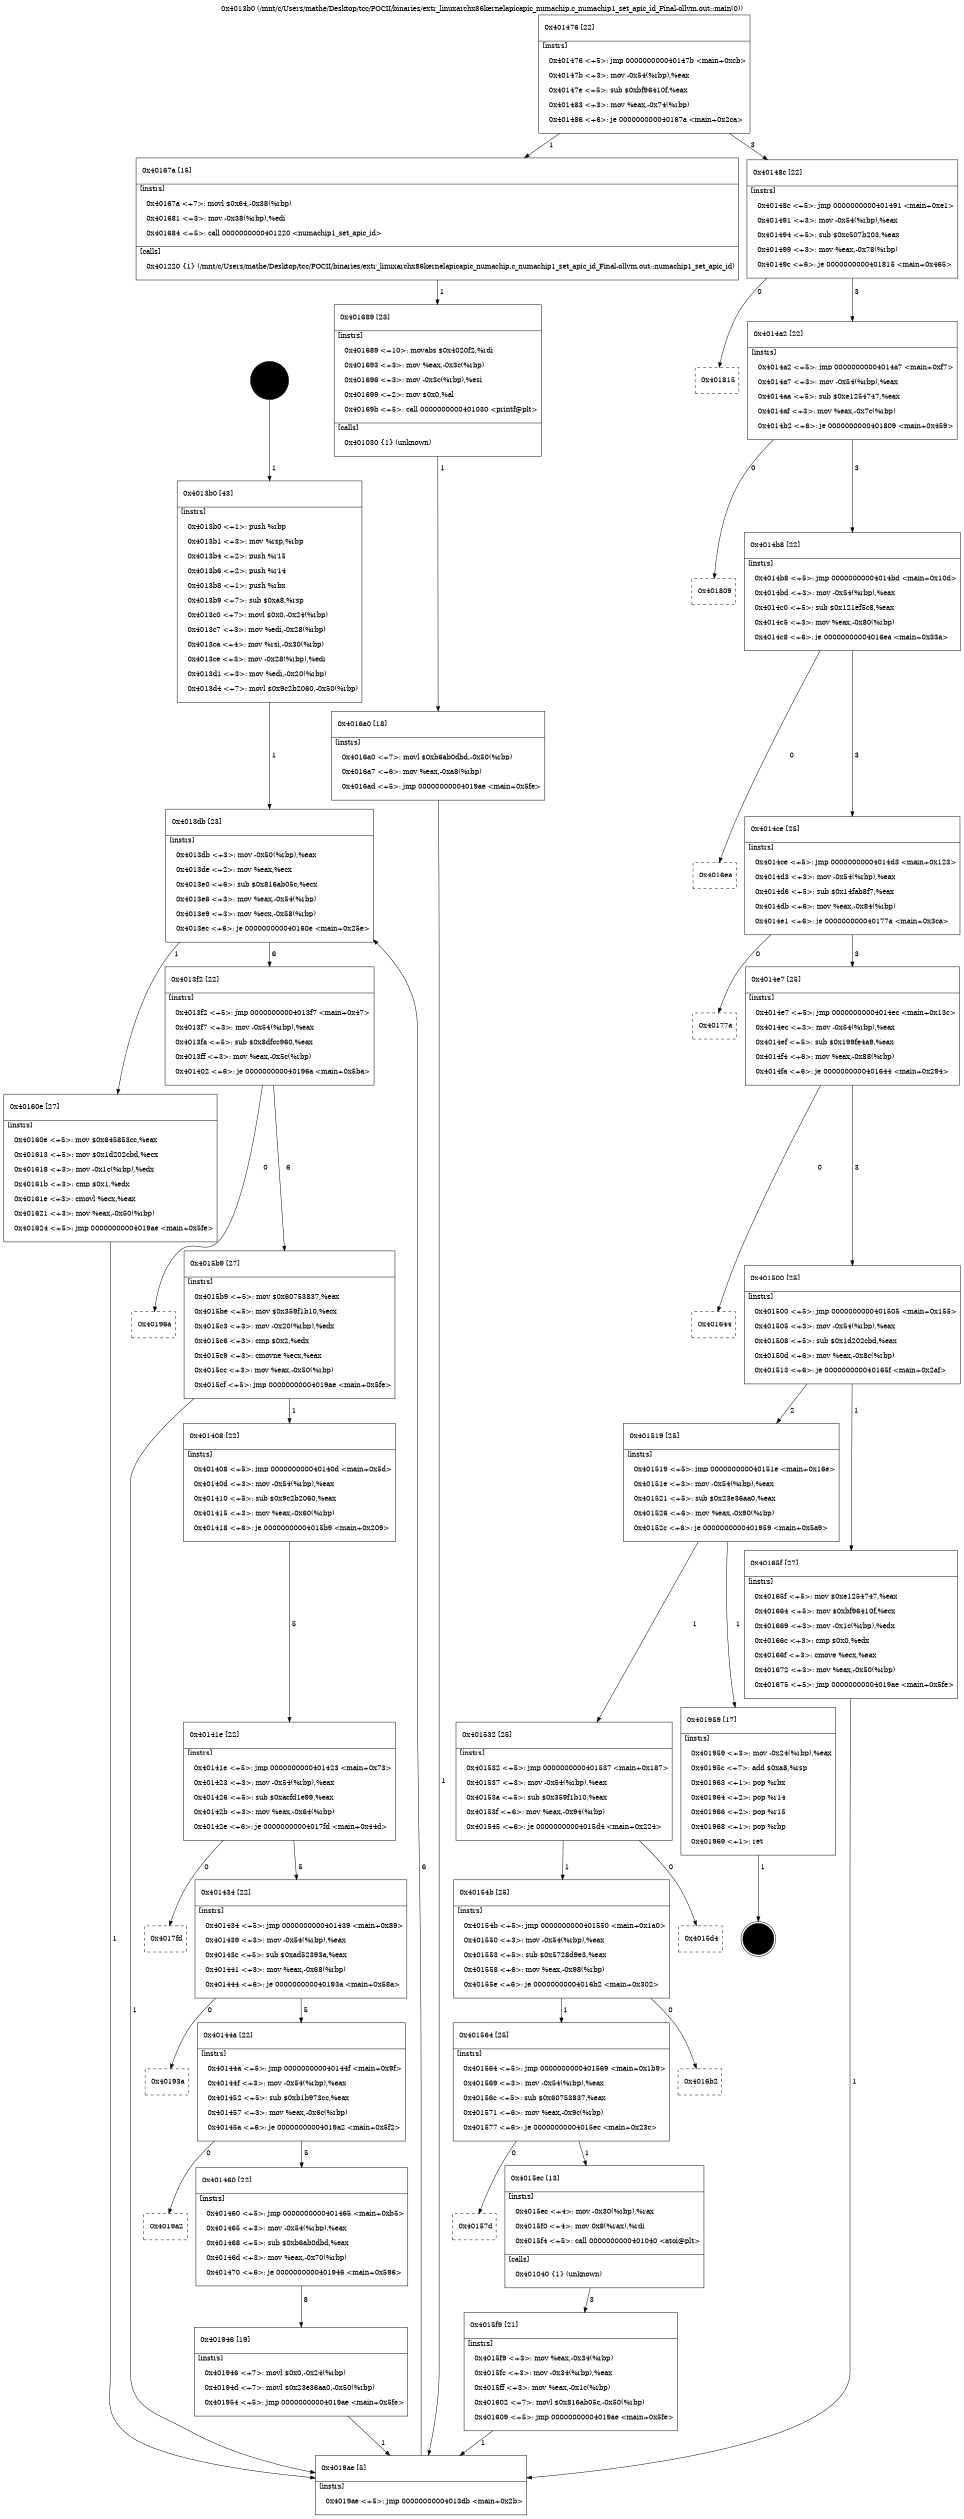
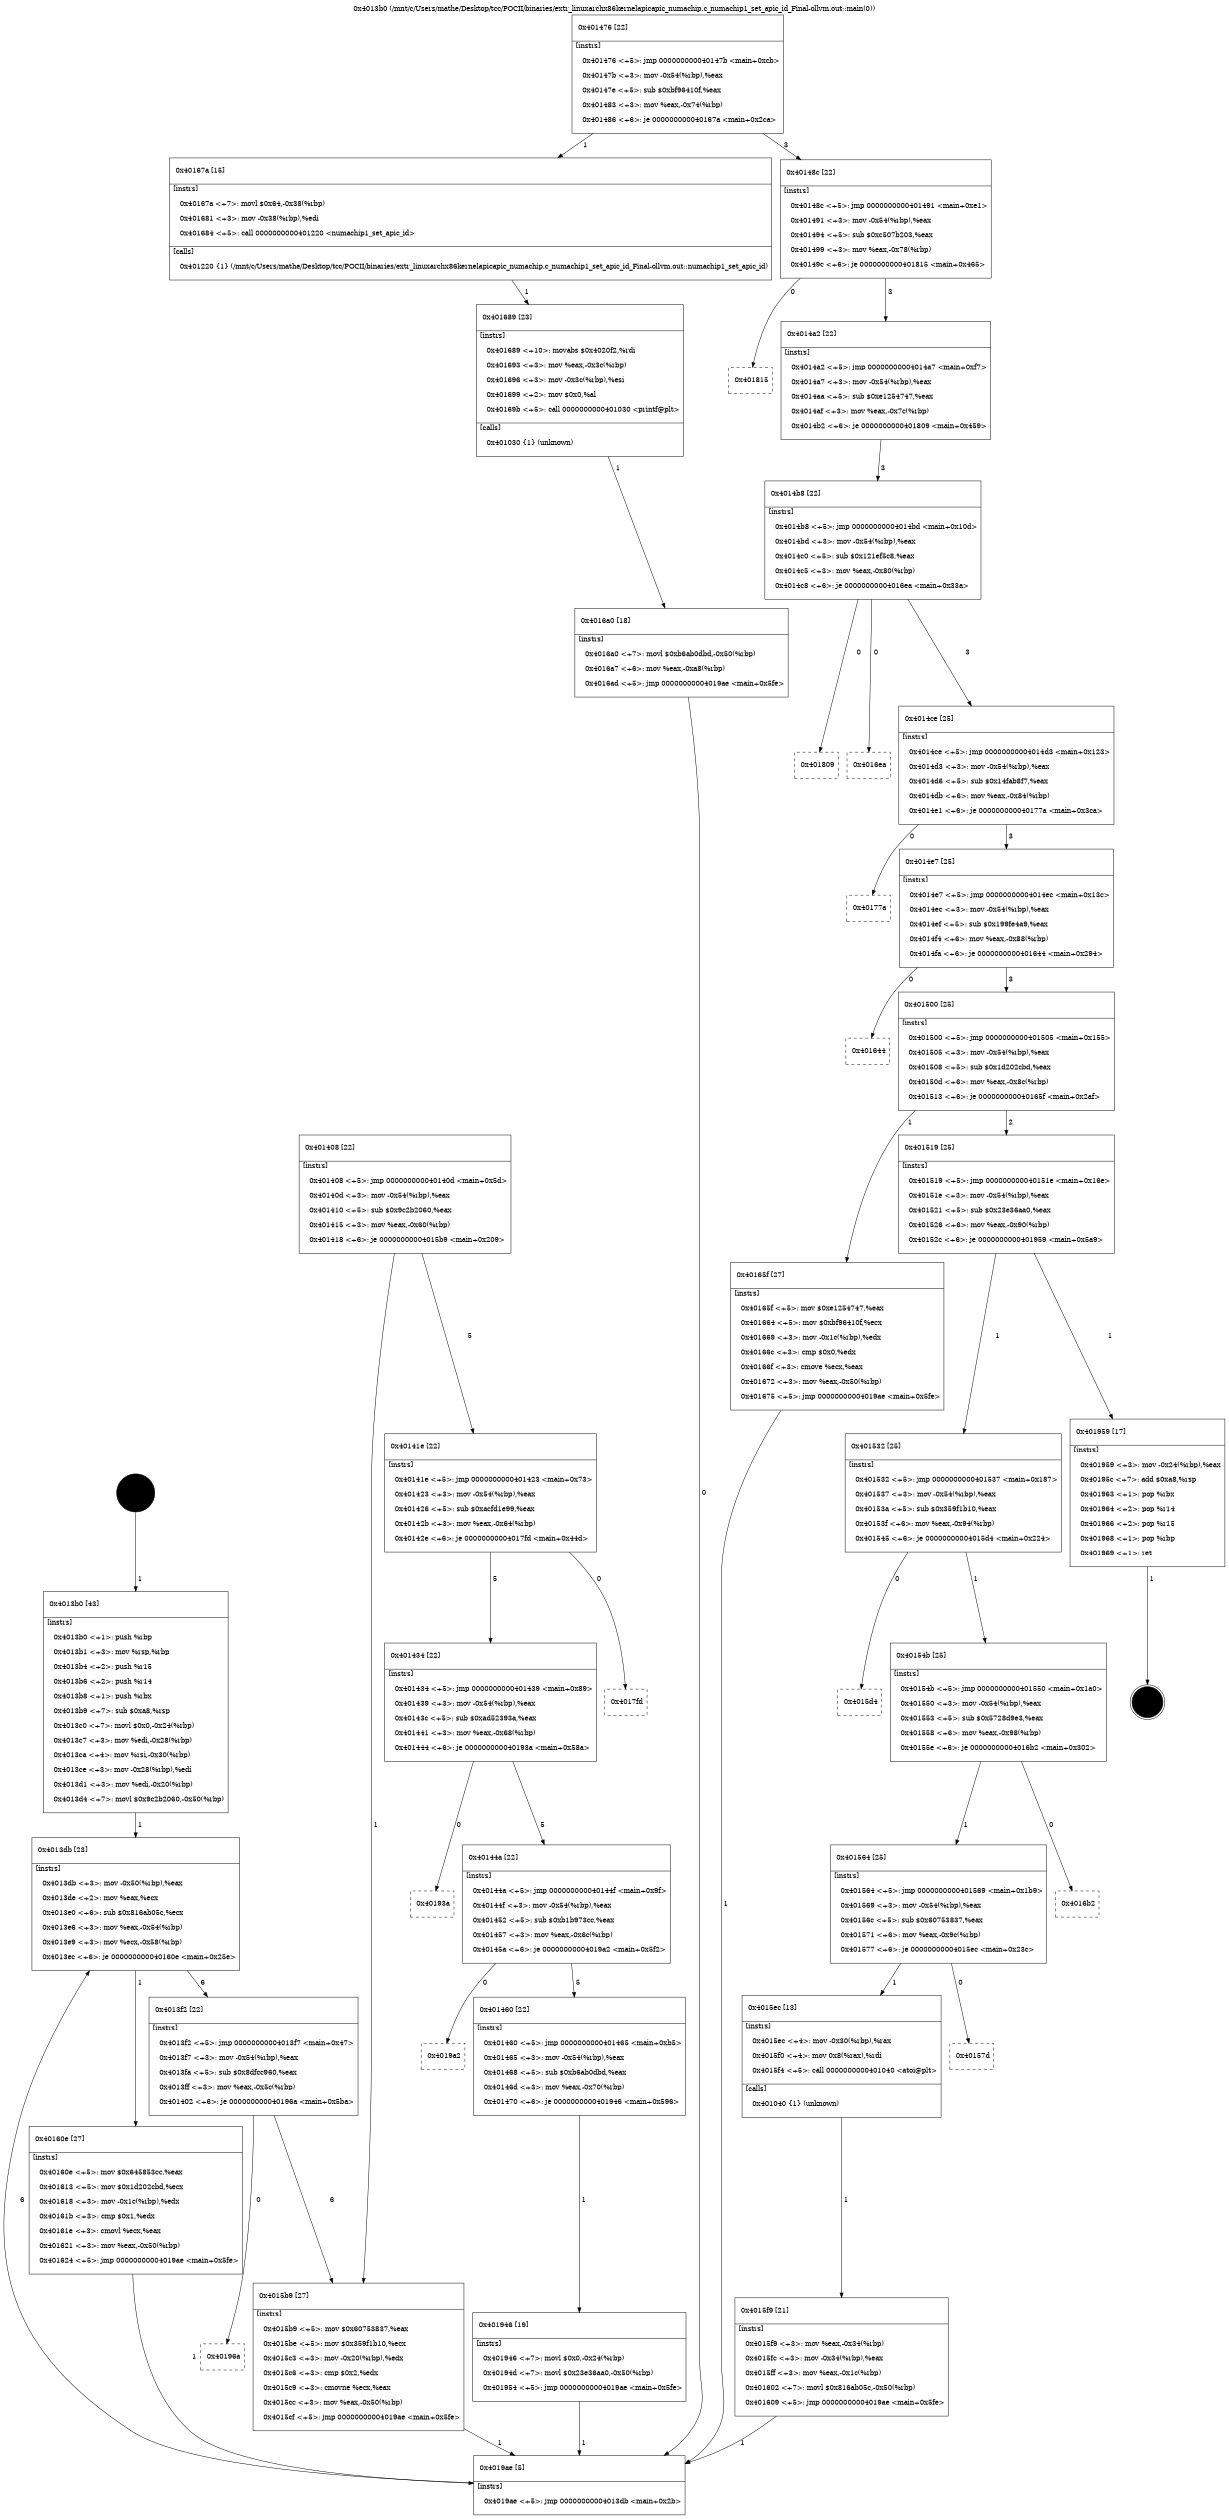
edge "0x4014a2 [22]" -> "0x401809": now "0x4014b8 [22]" -> "0x401809"
edge "0x4015b9 [27]" -> "0x401408 [22]": reversed
edge "0x4016a0 [18]" -> "0x4019ae [5]": label " 1" -> " 0"
edge "0x401460 [22]" -> "0x401946 [19]": label " 8" -> " 1"
edge "0x4015ec [13]" -> "0x4015f9 [21]": label " 3" -> " 1"
